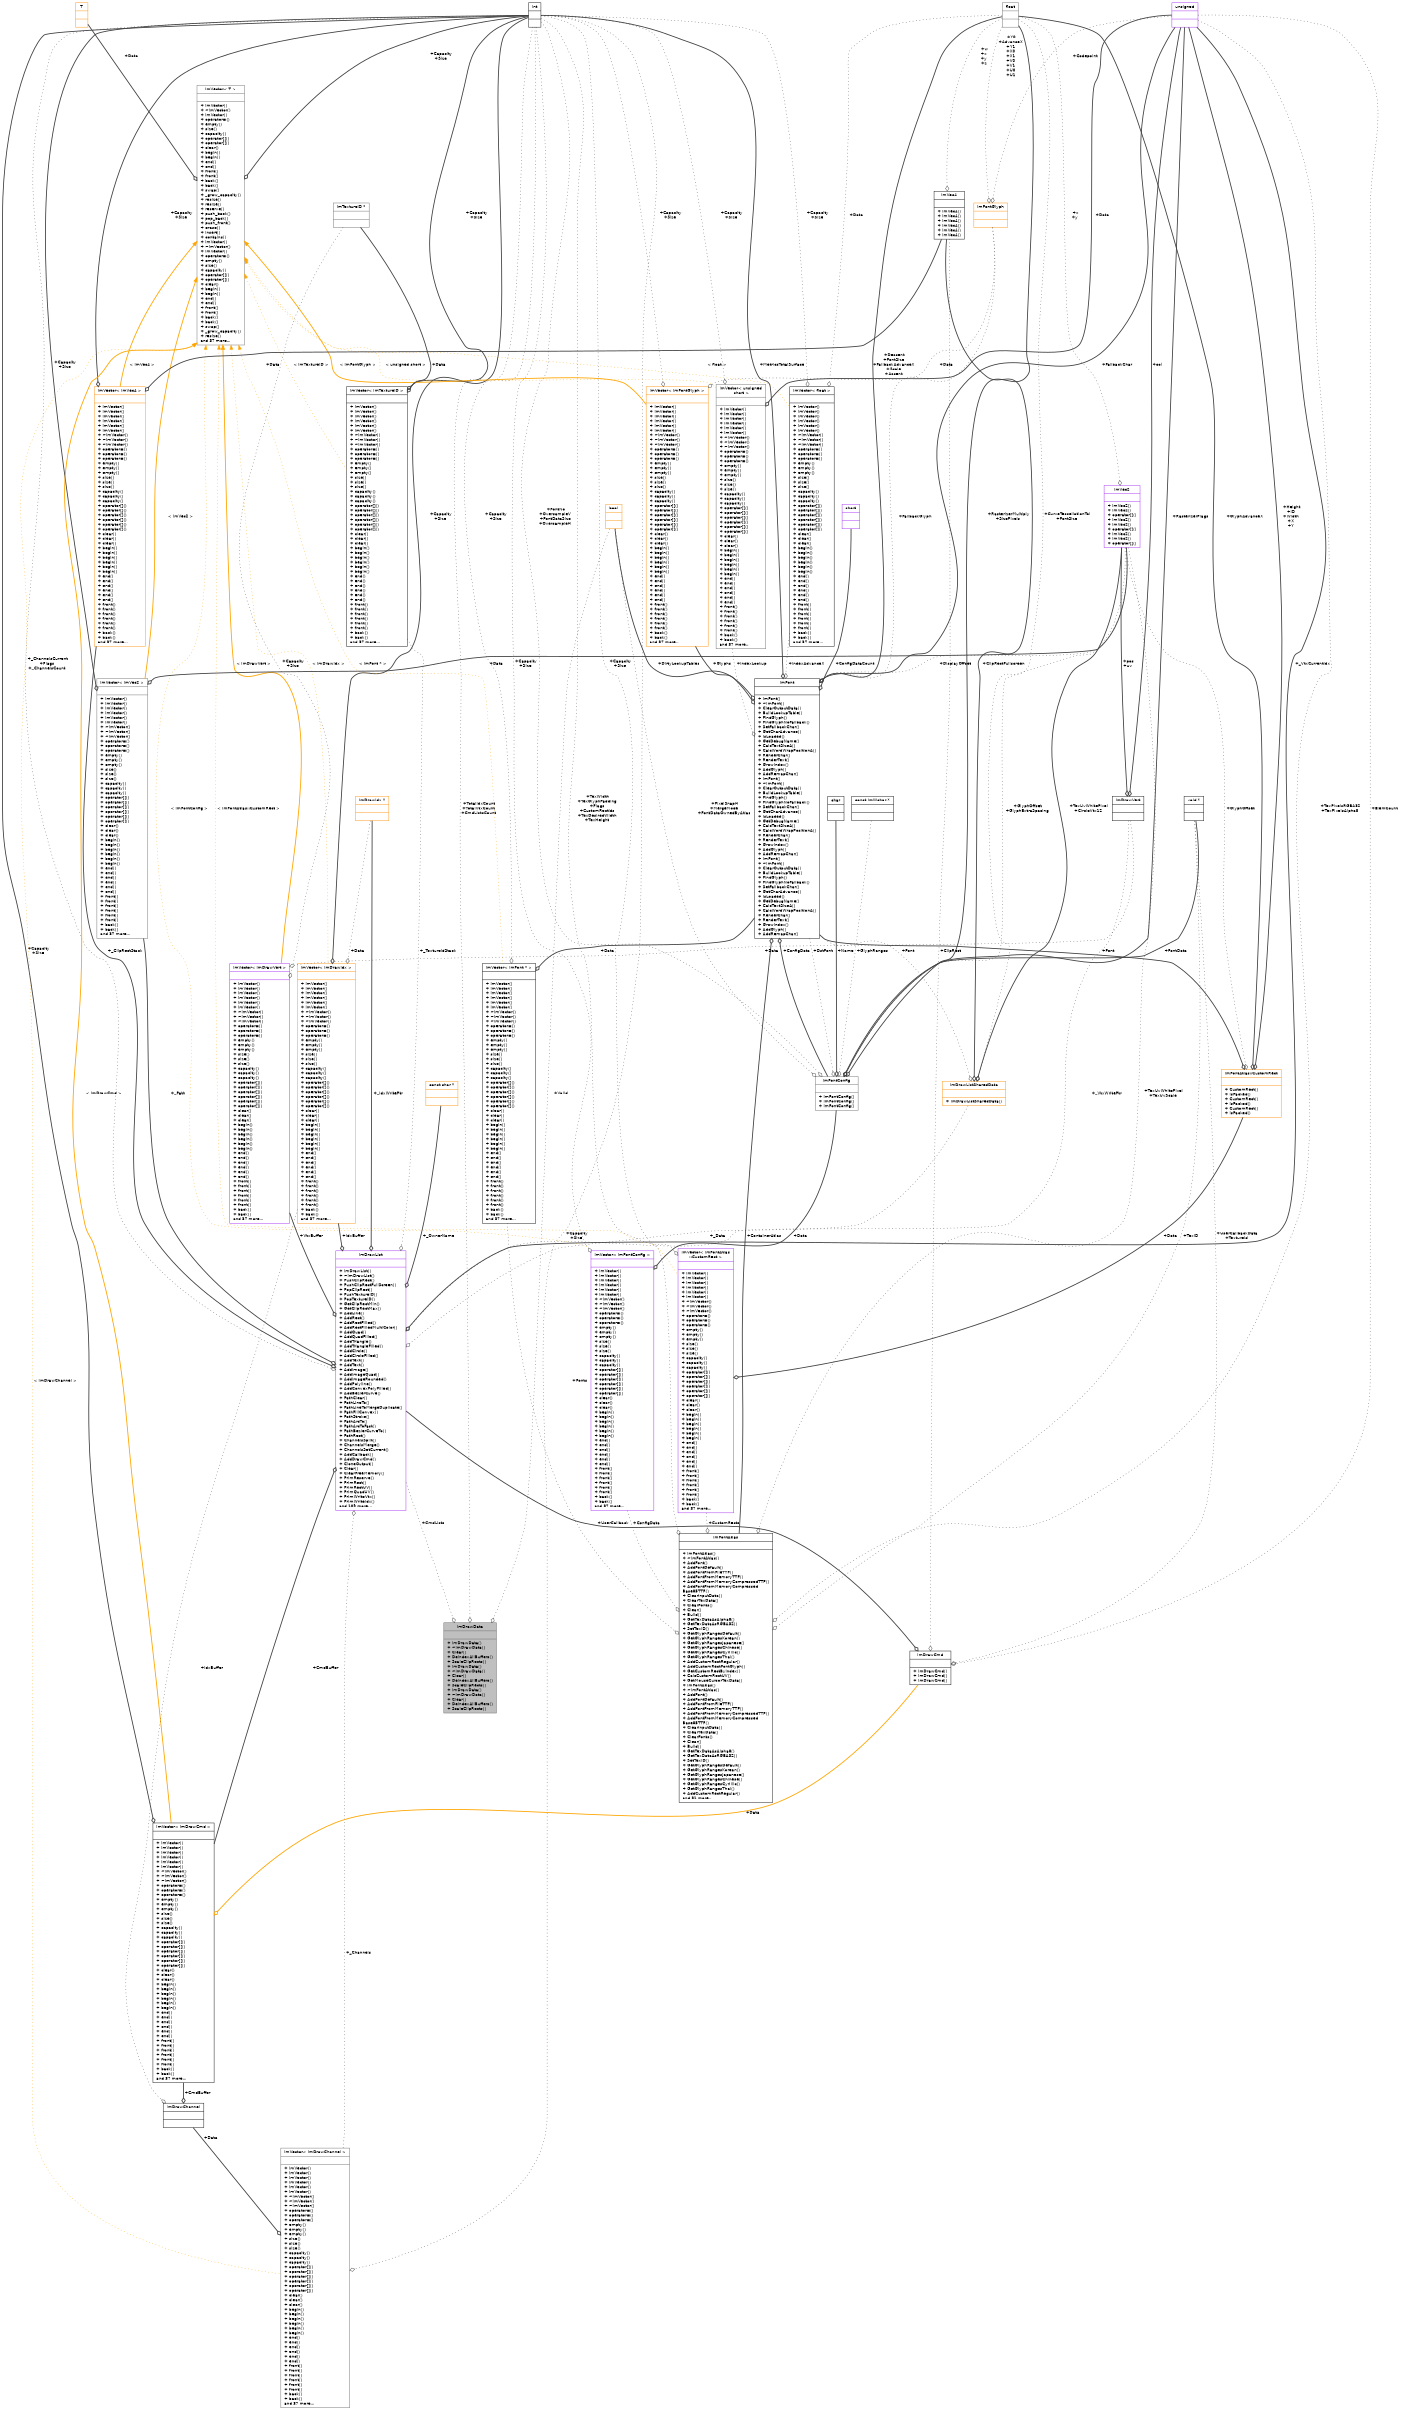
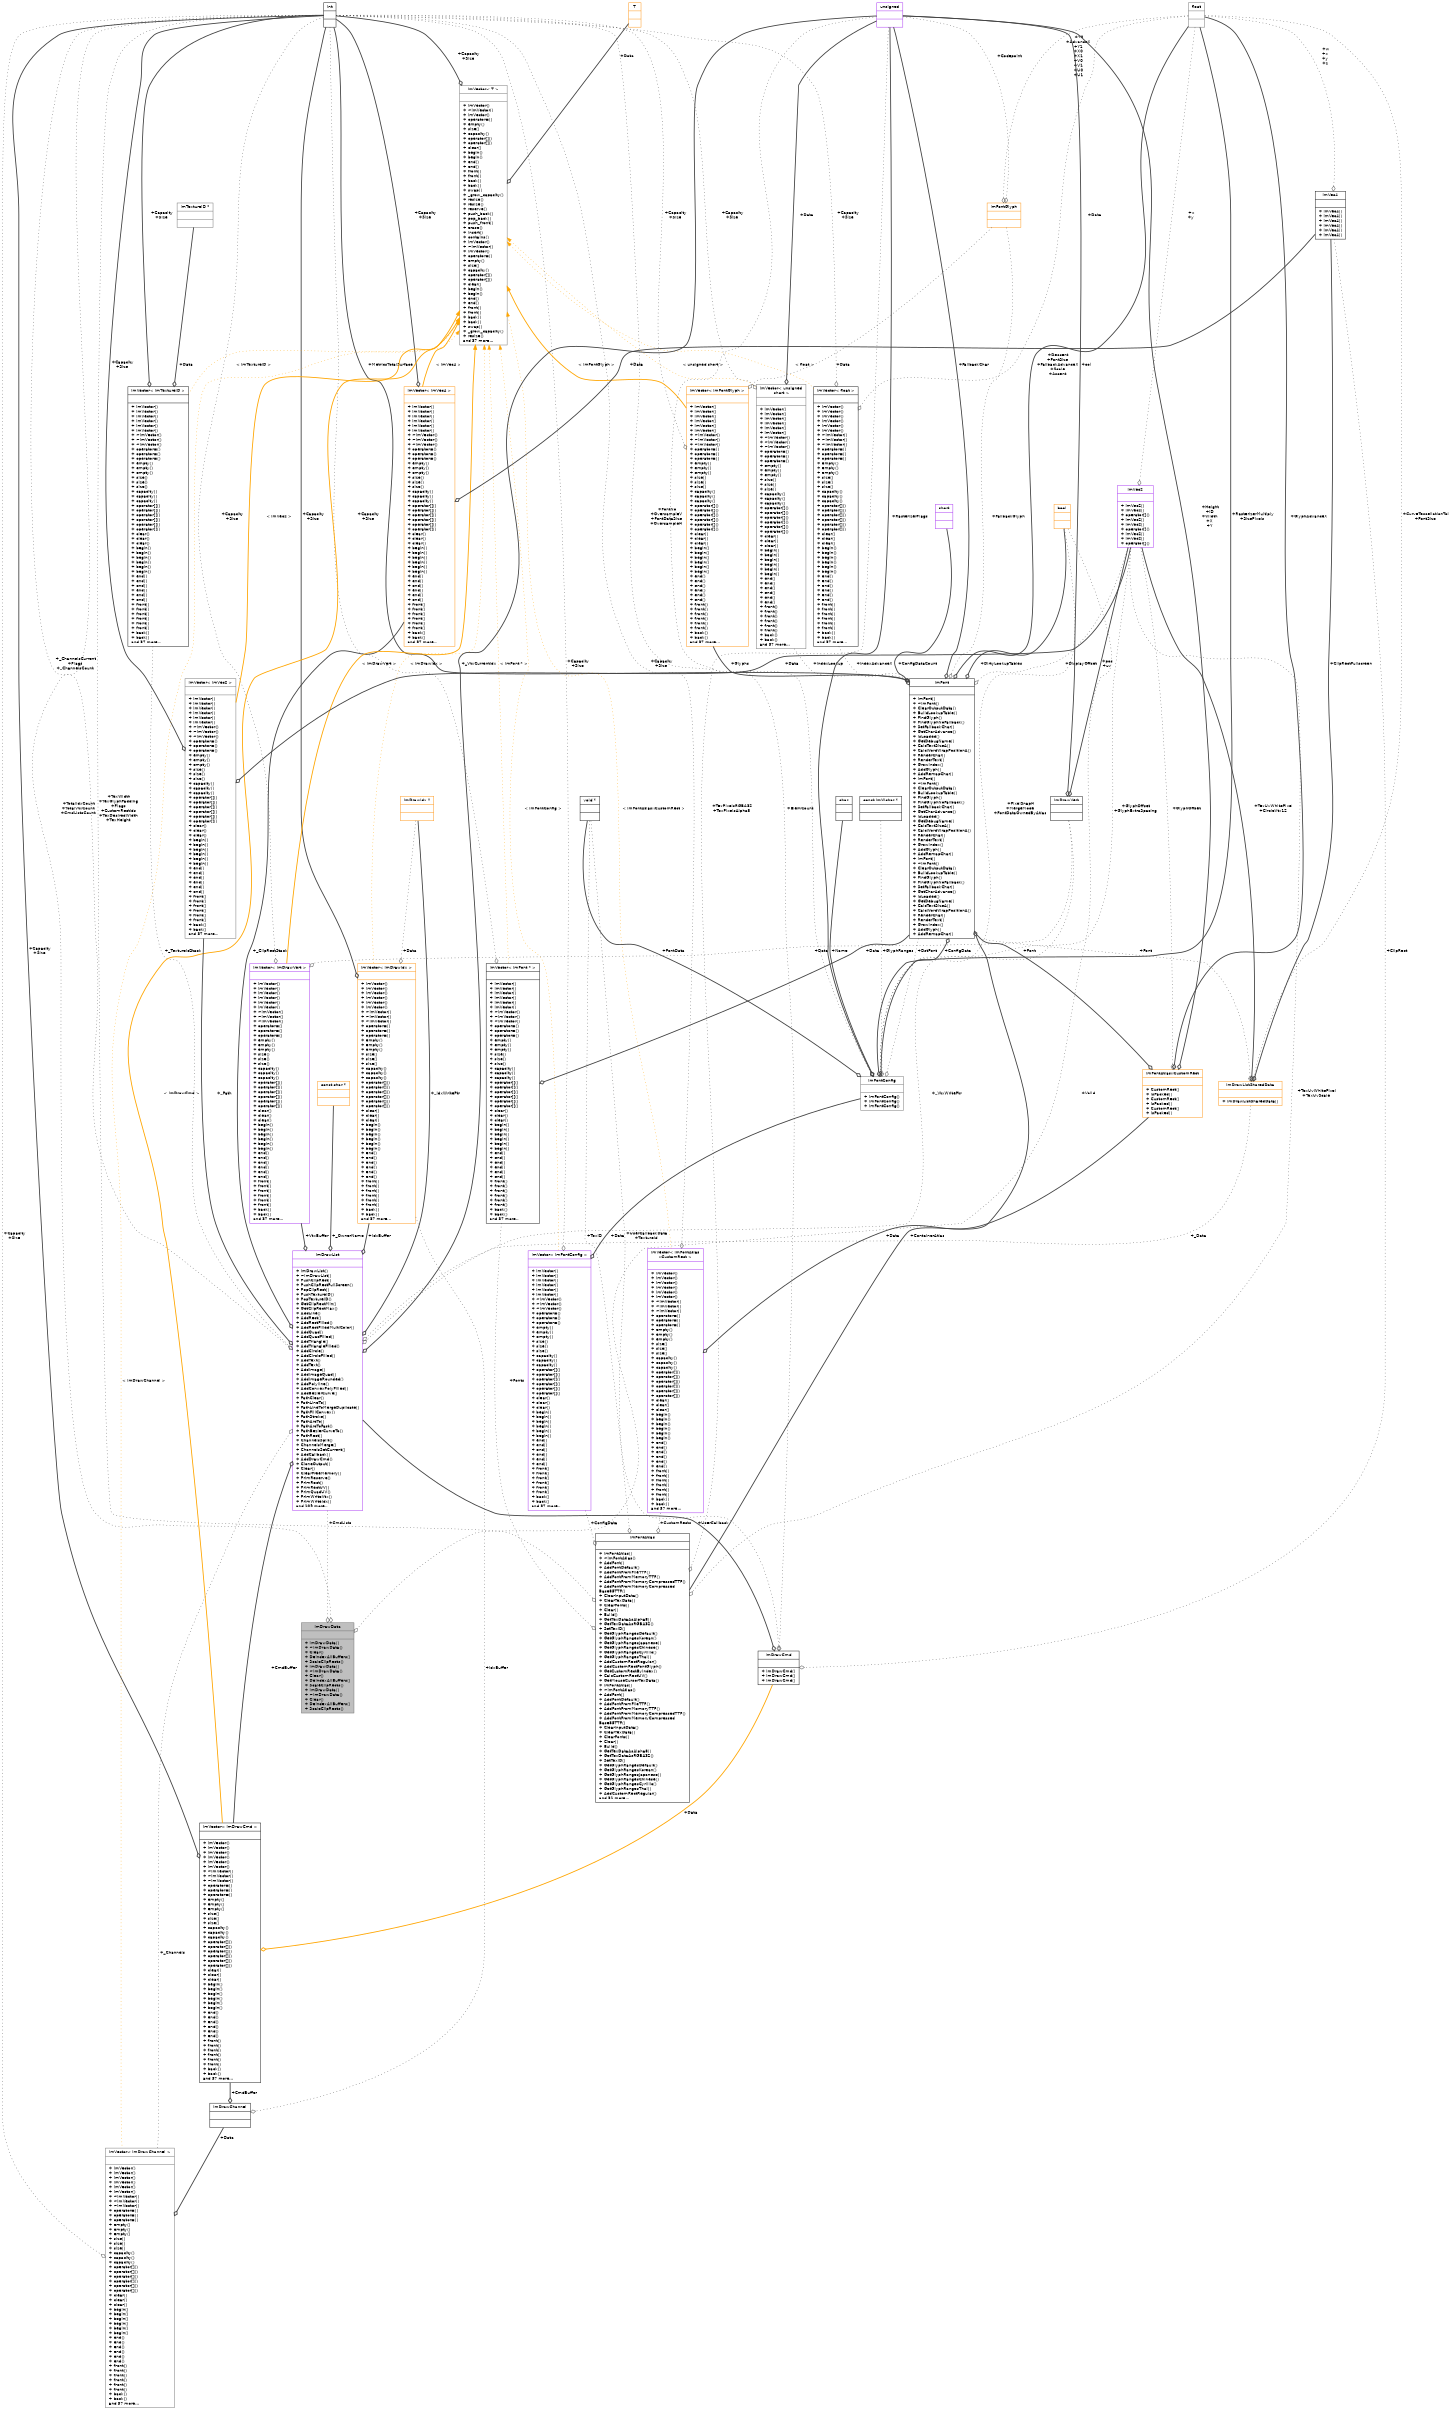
edge "ImTextureID *" -> "ImVector< ImDrawVert >": now "int" -> "ImVector< ImDrawVert >"
